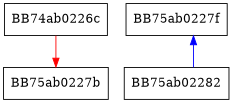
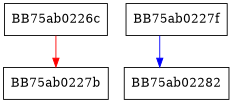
node "BB74ab0226c": label "BB74ab0226c" -> "BB75ab0226c"
edge "BB75ab02282" -> "BB75ab0227f": reversed
